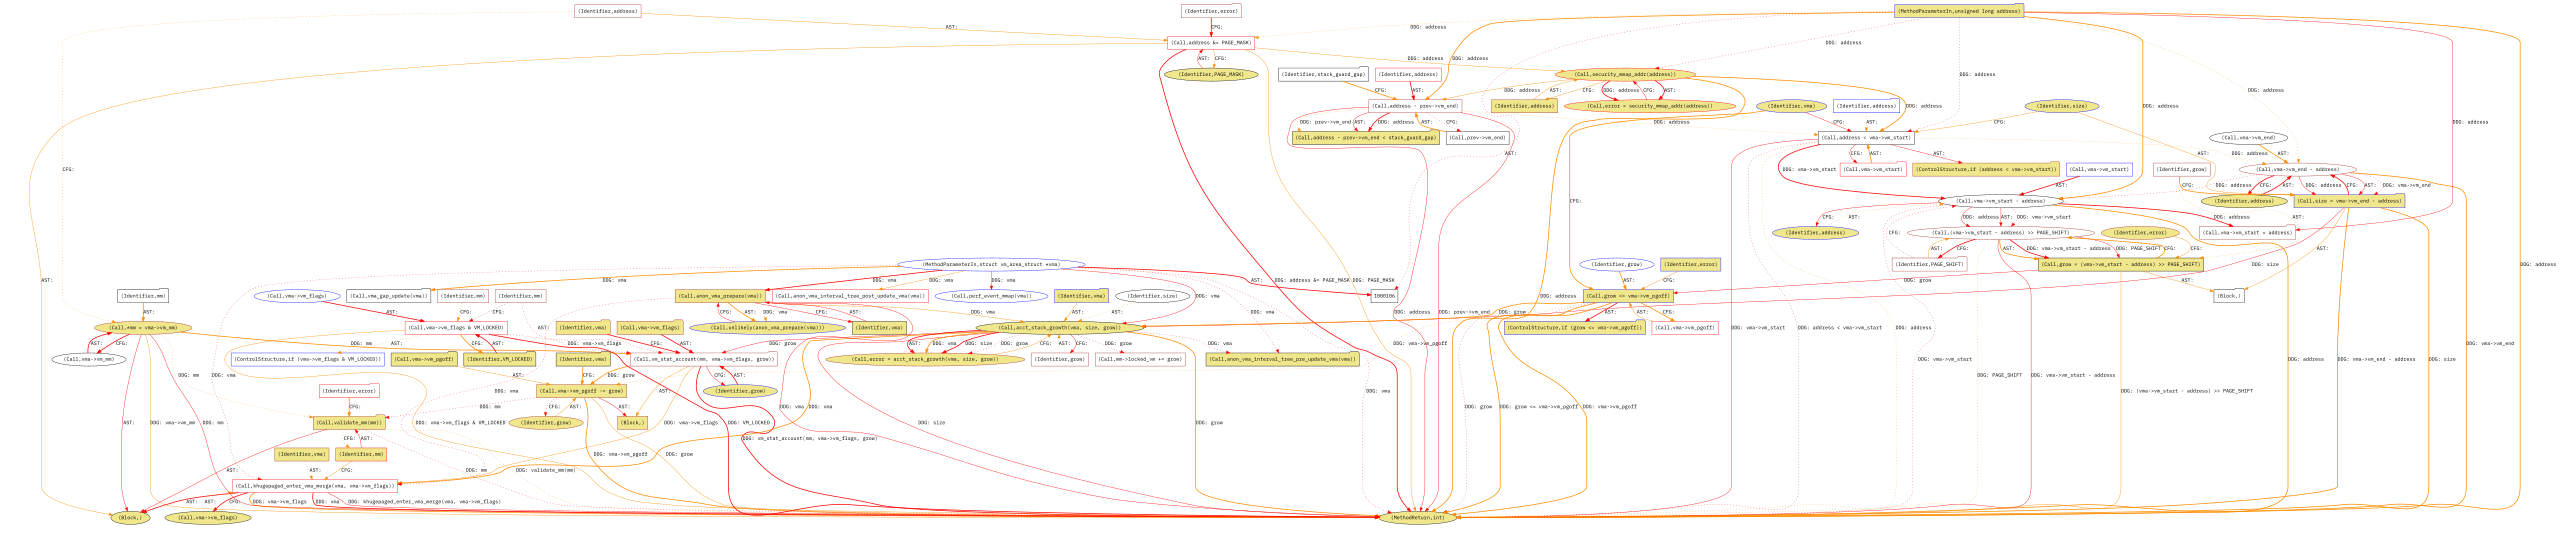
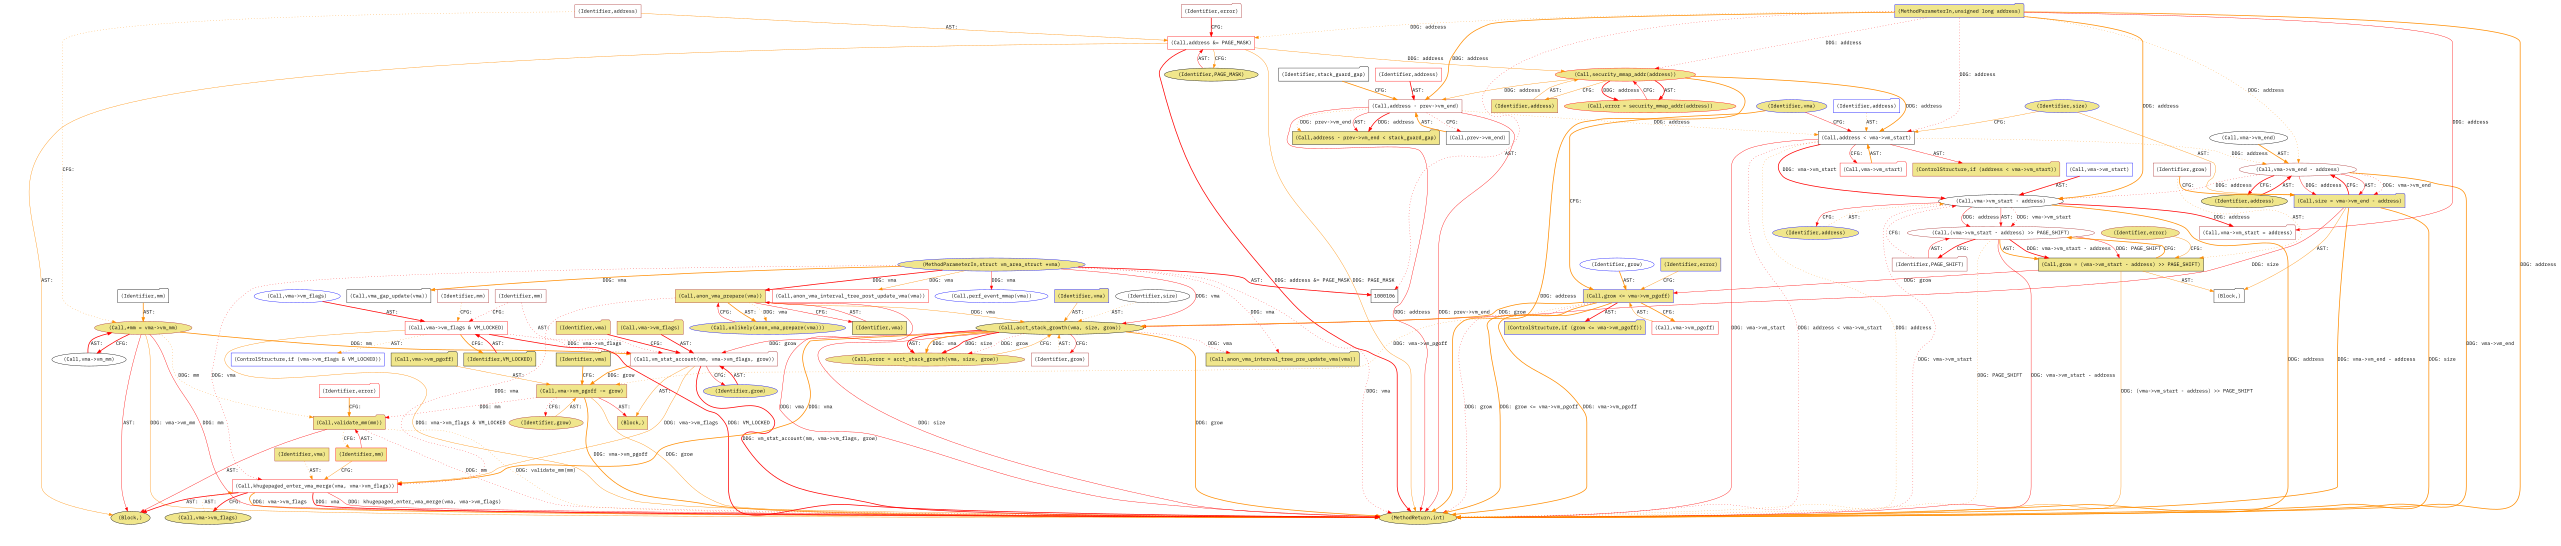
edge "(Identifier,PAGE_SHIFT)" -> "(Call,(vma->vm_start - address) >> PAGE_SHIFT)": color darkorange -> red
node "(MethodParameterIn,struct vm_area_struct *vma)": fillcolor white -> khaki
node "(Call,mm->locked_vm += grow)": removed
